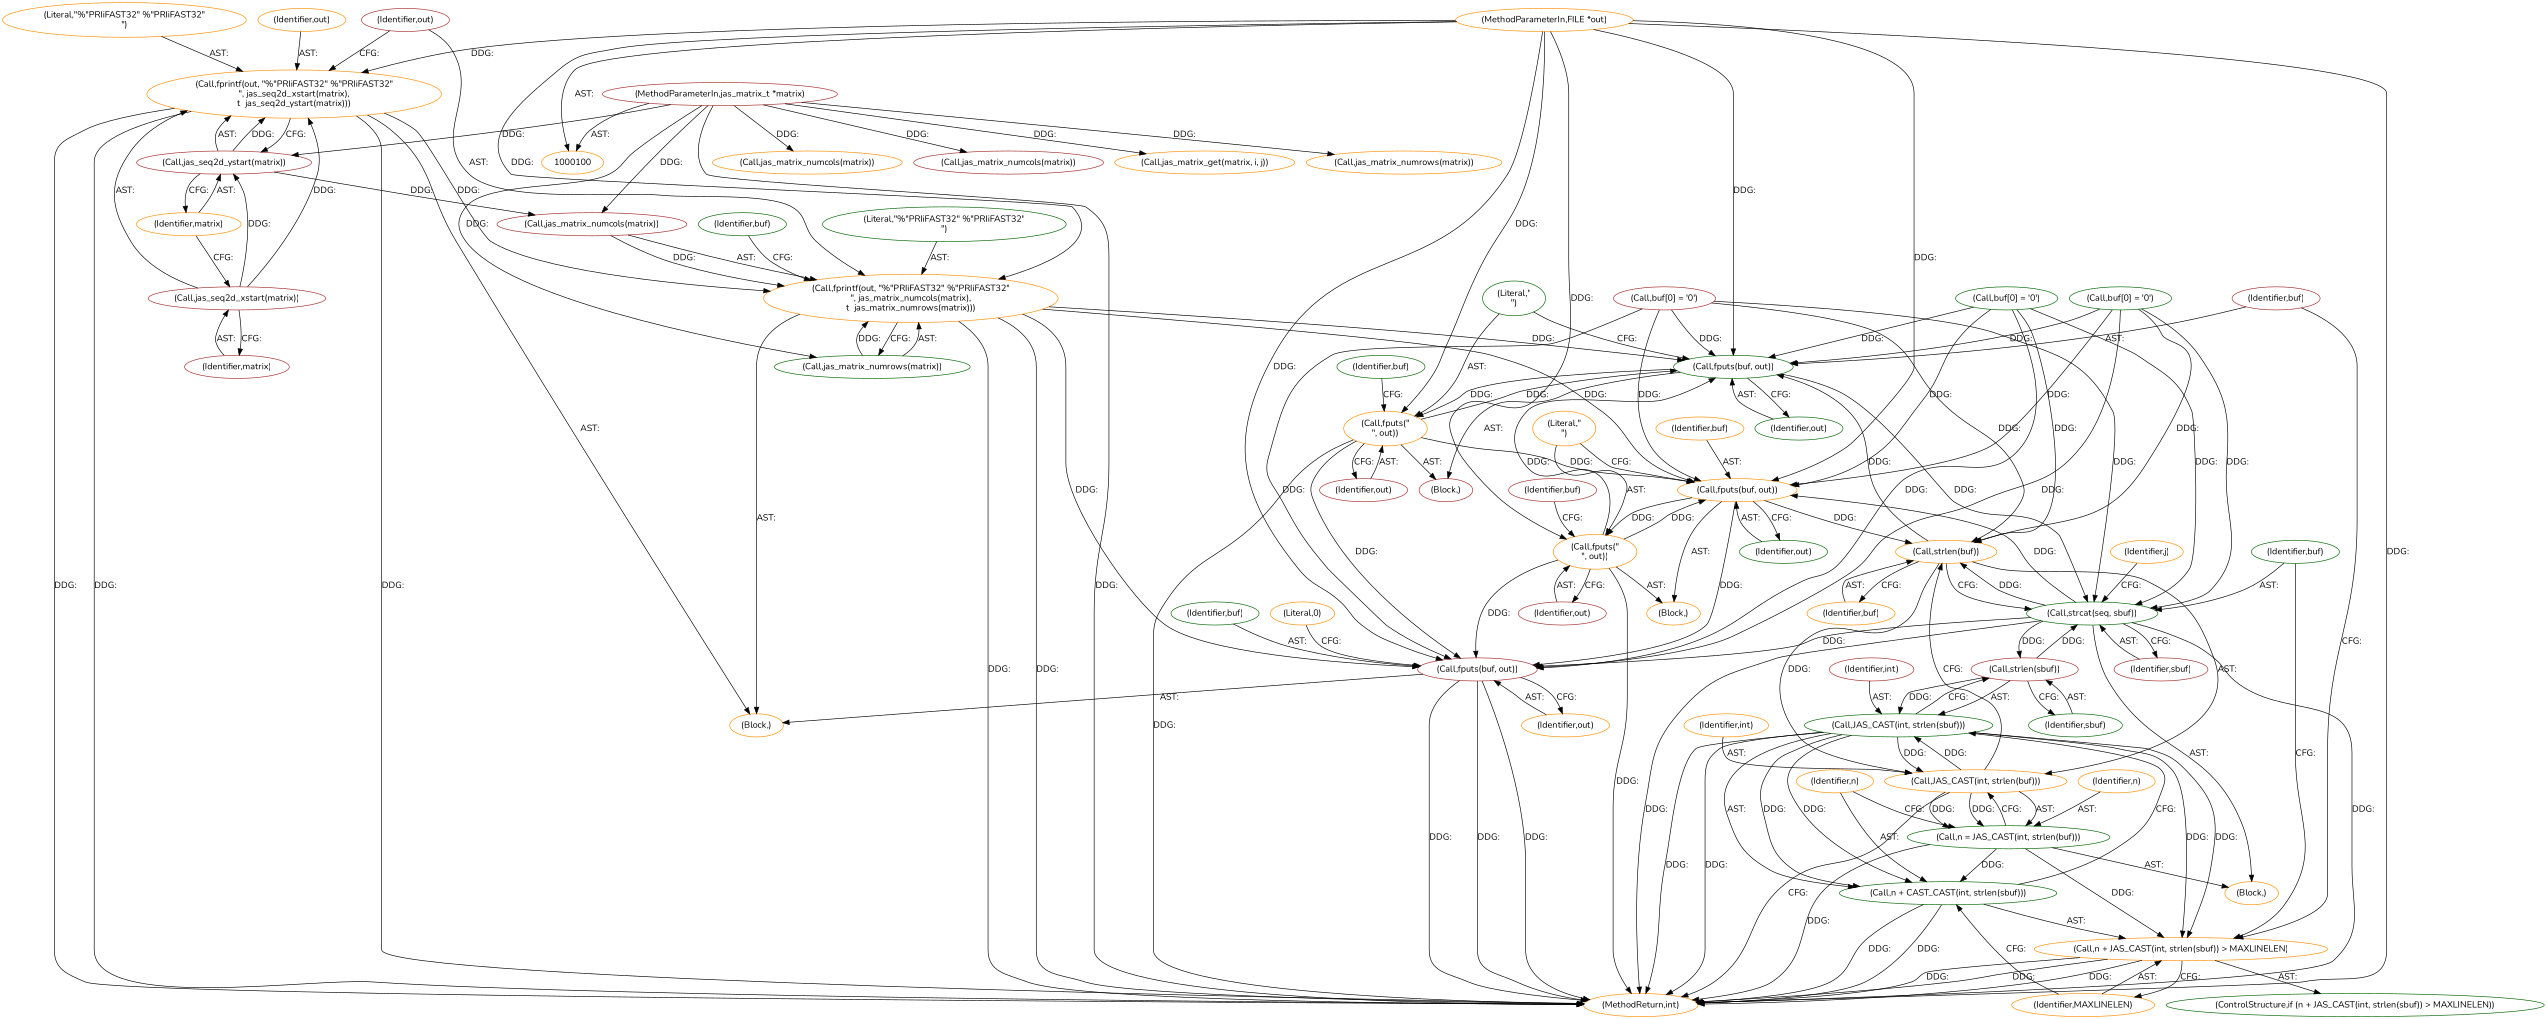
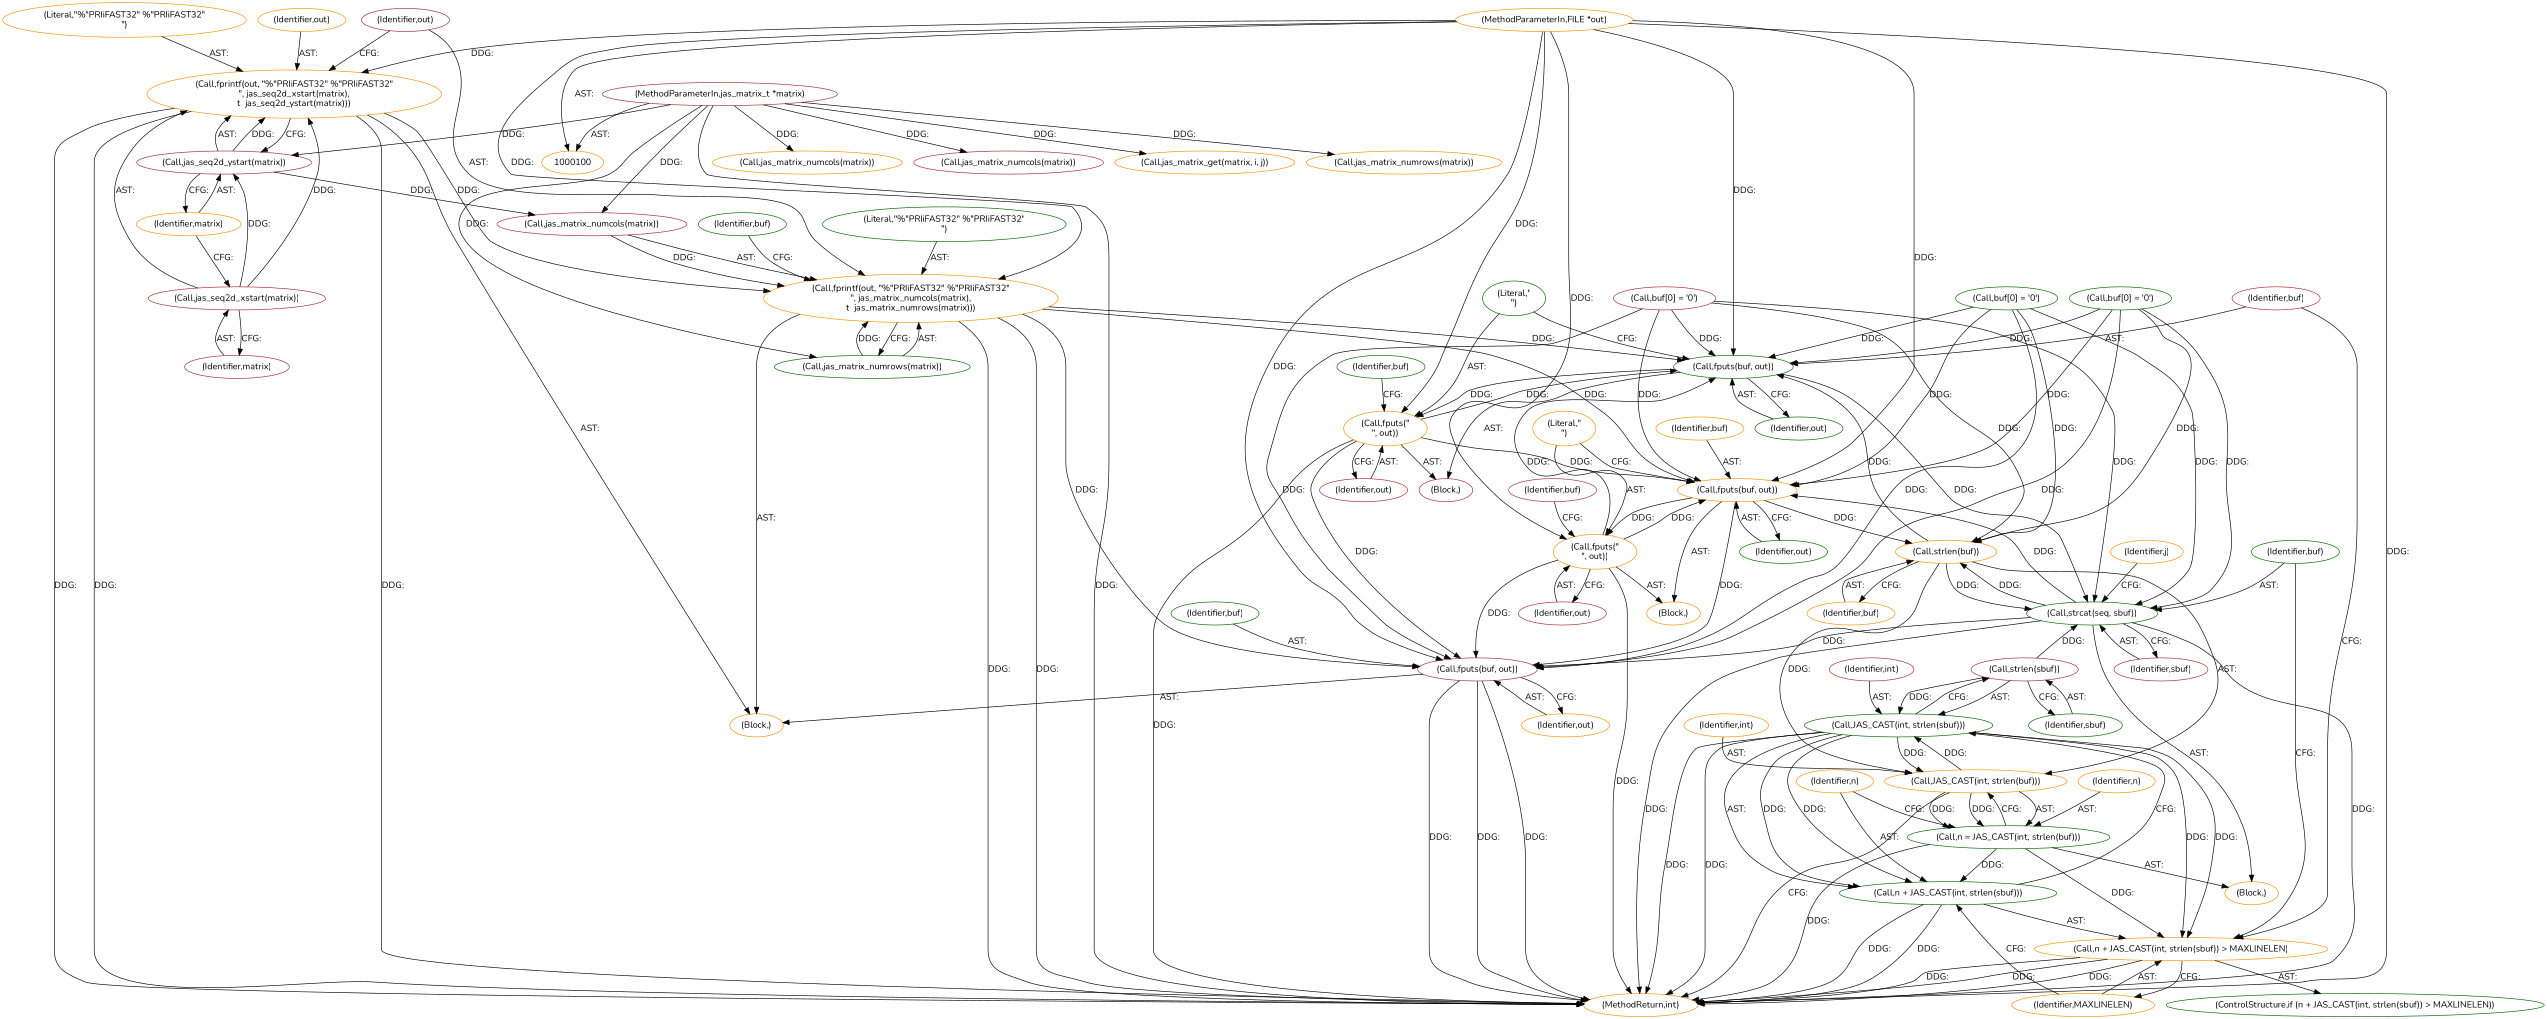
edge "(Call,strlen(buf))" -> "(Call,strcat(seq, sbuf))": label "CFG: " -> "DDG: "
node "(Literal,0)": removed
edge "(Call,strcat(seq, sbuf))" -> "(Call,strlen(sbuf))": removed, label "DDG:"
edge "(Call,JAS_CAST(int, strlen(buf)))" -> "(Call,strlen(buf))": removed, label "CFG:"
node "(Call,n + CAST_CAST(int, strlen(sbuf)))": label "(Call,n + CAST_CAST(int, strlen(sbuf)))" -> "(Call,n + JAS_CAST(int, strlen(sbuf)))"
